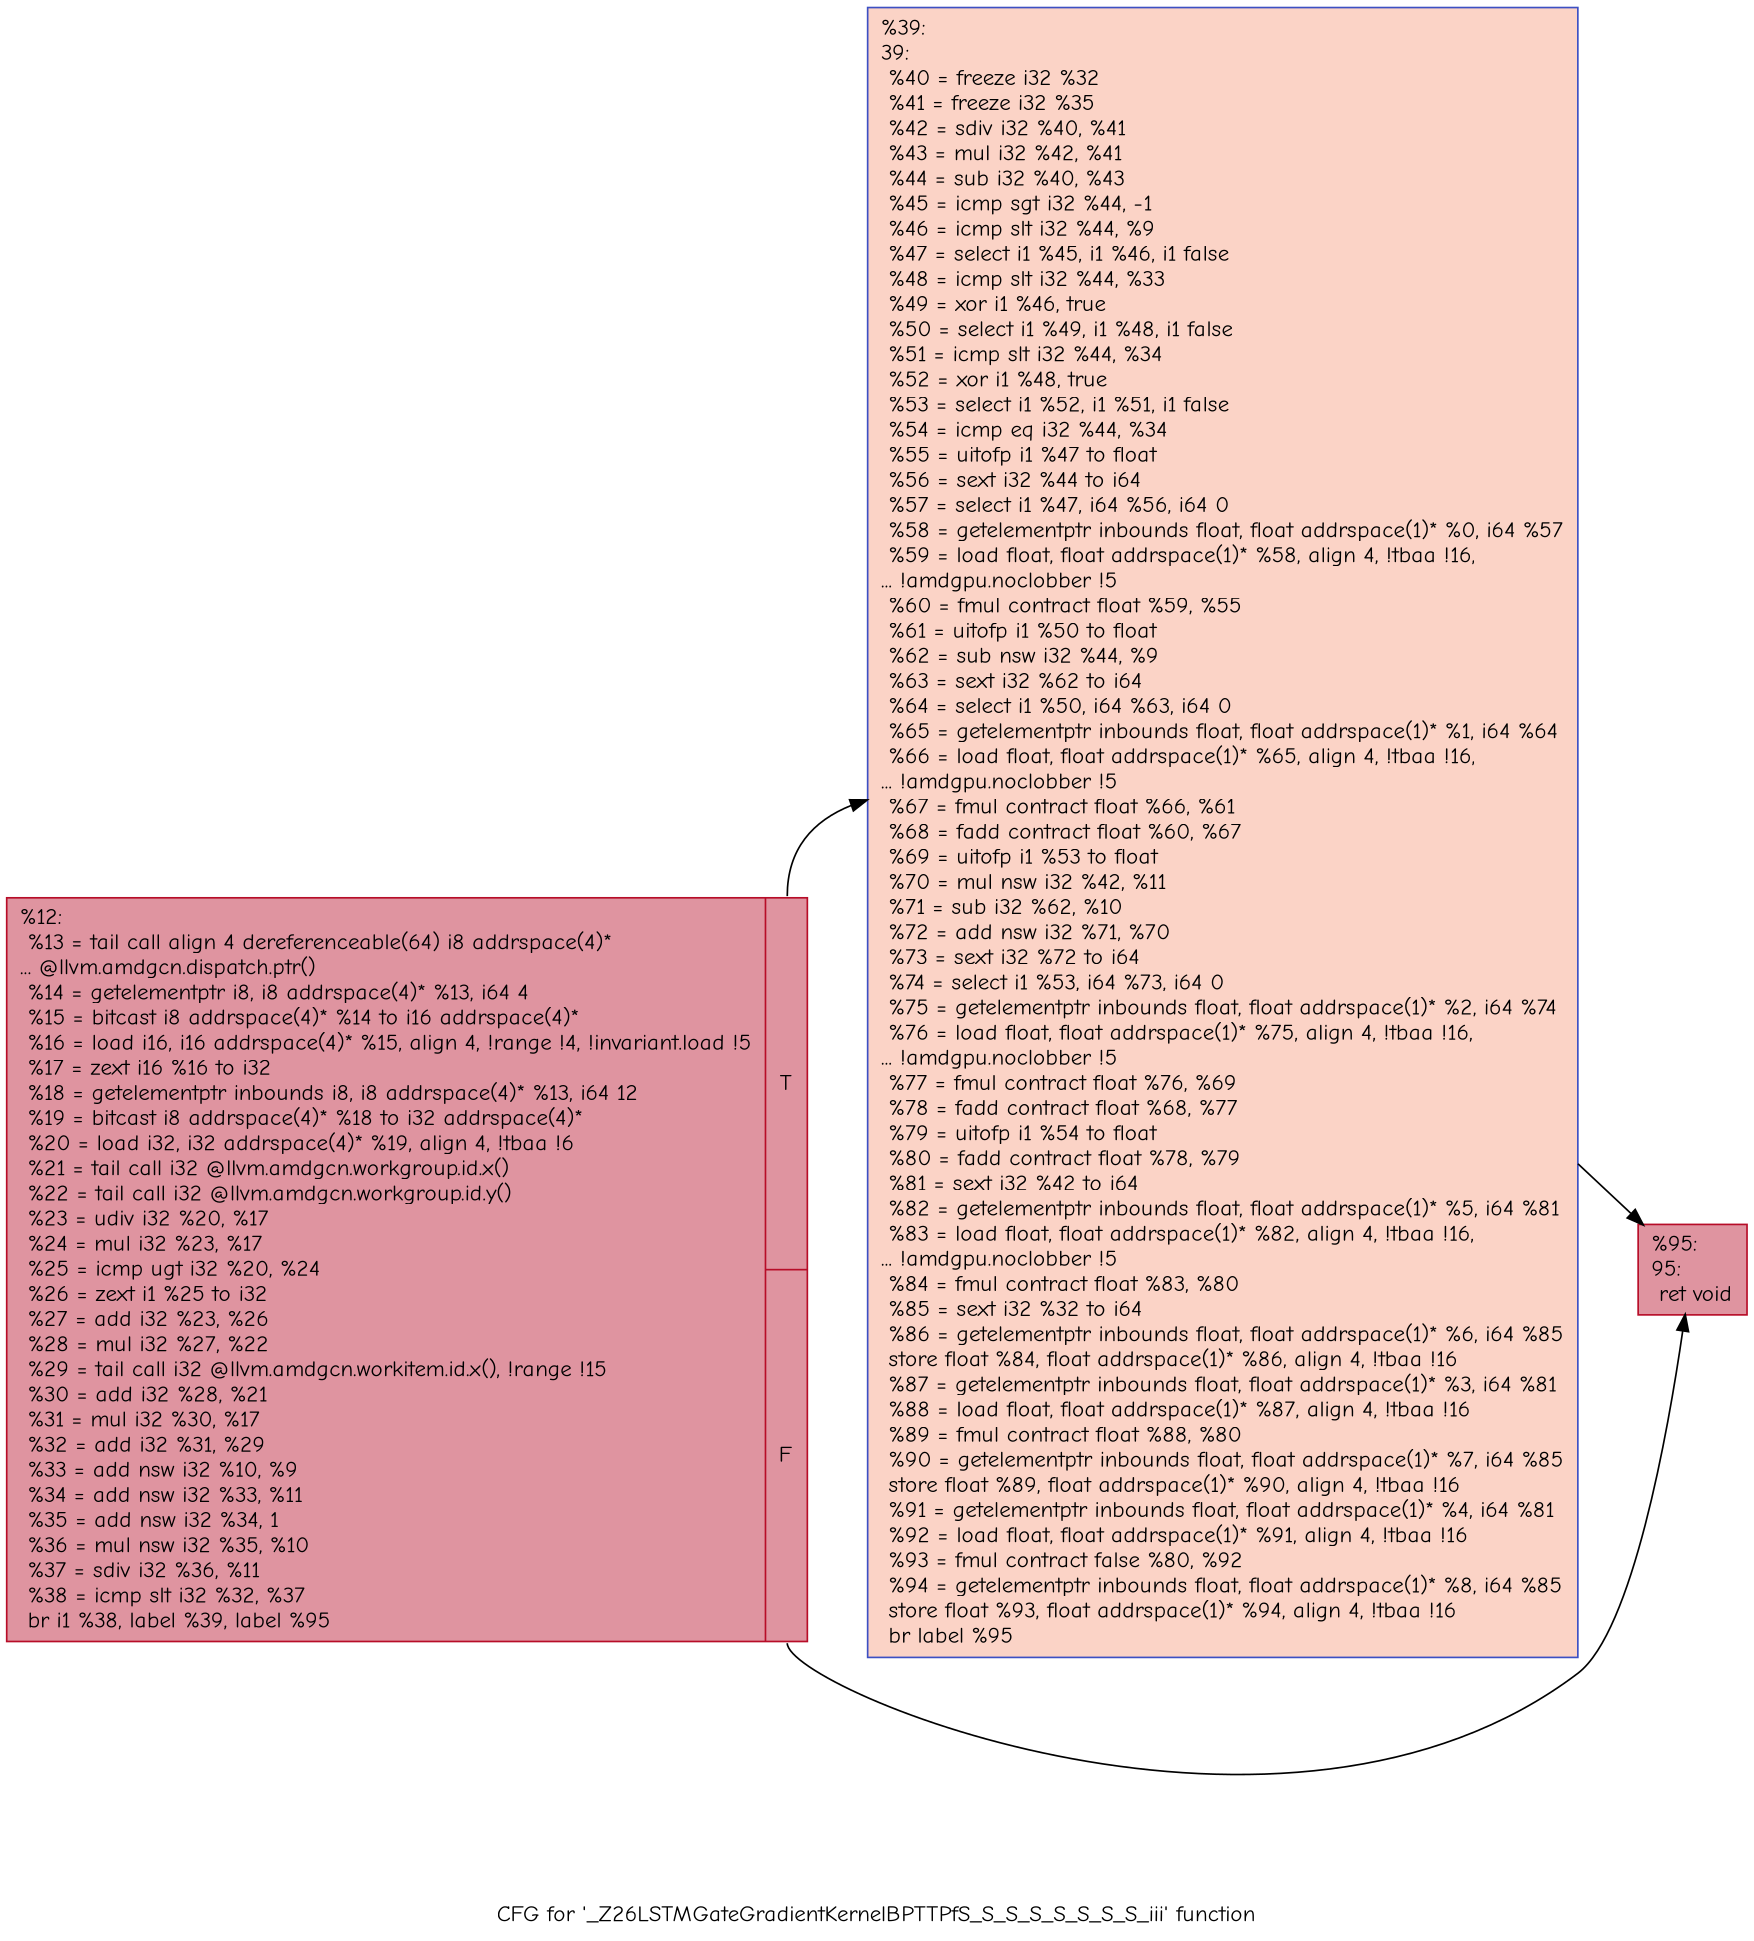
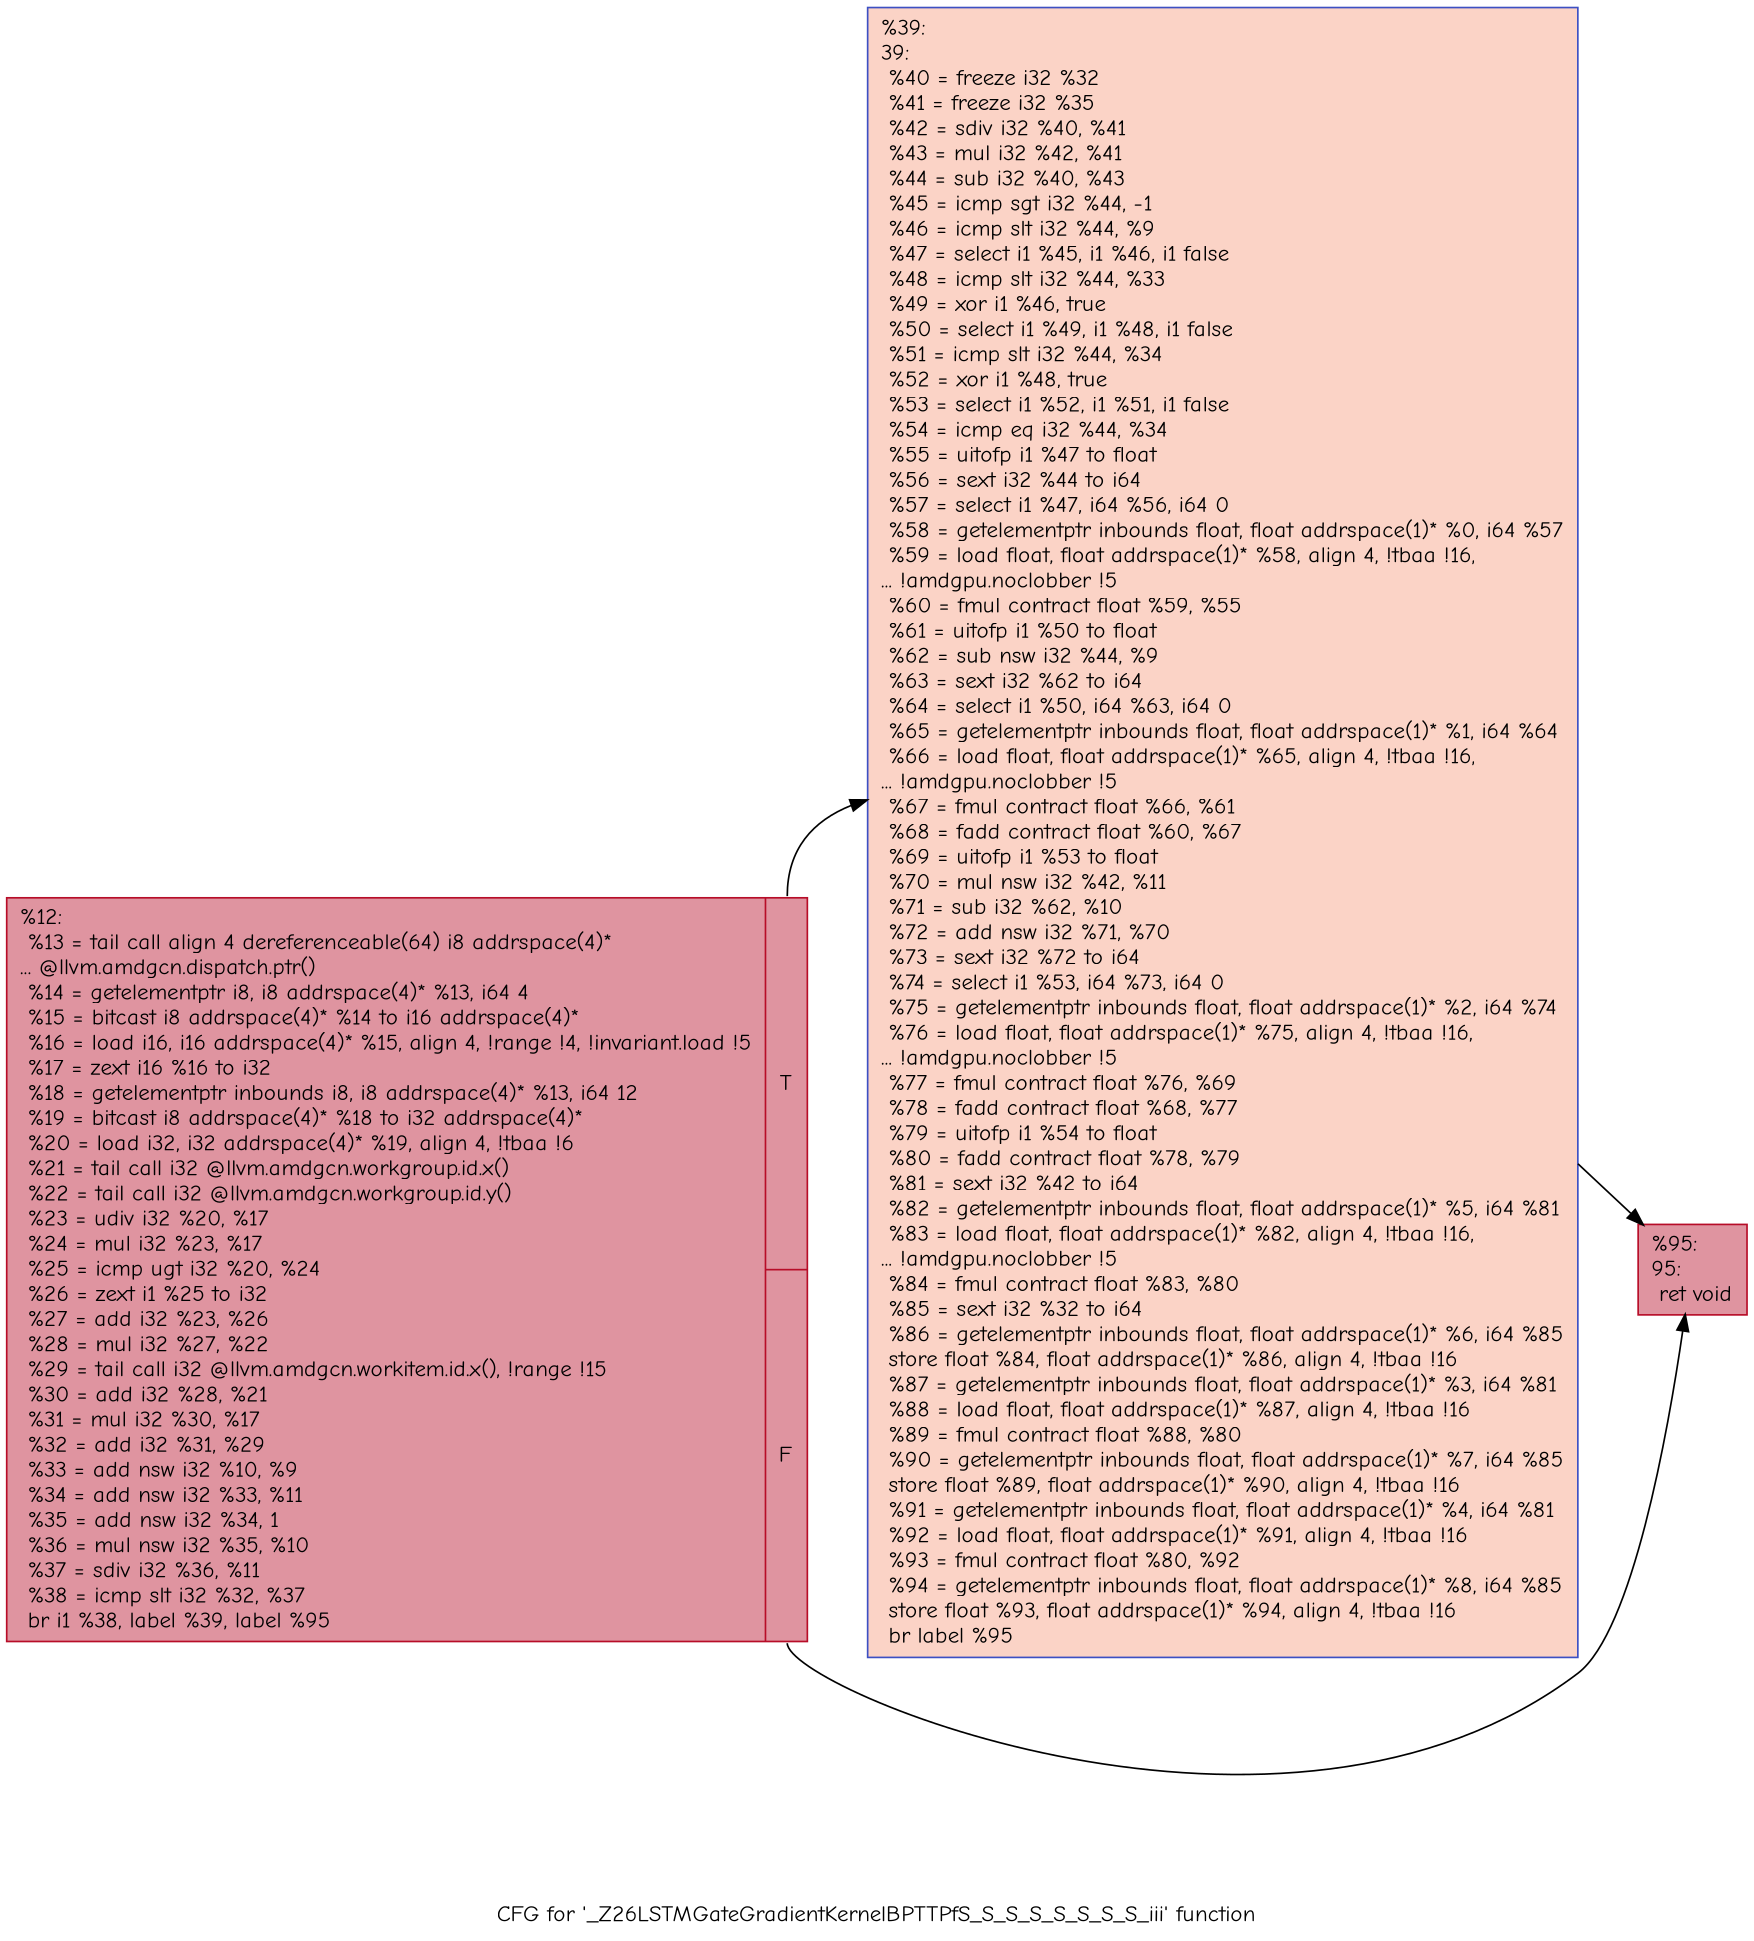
node "%39:": text "%93 = fmul contract false %80, %92" -> "%93 = fmul contract float %80, %92"
